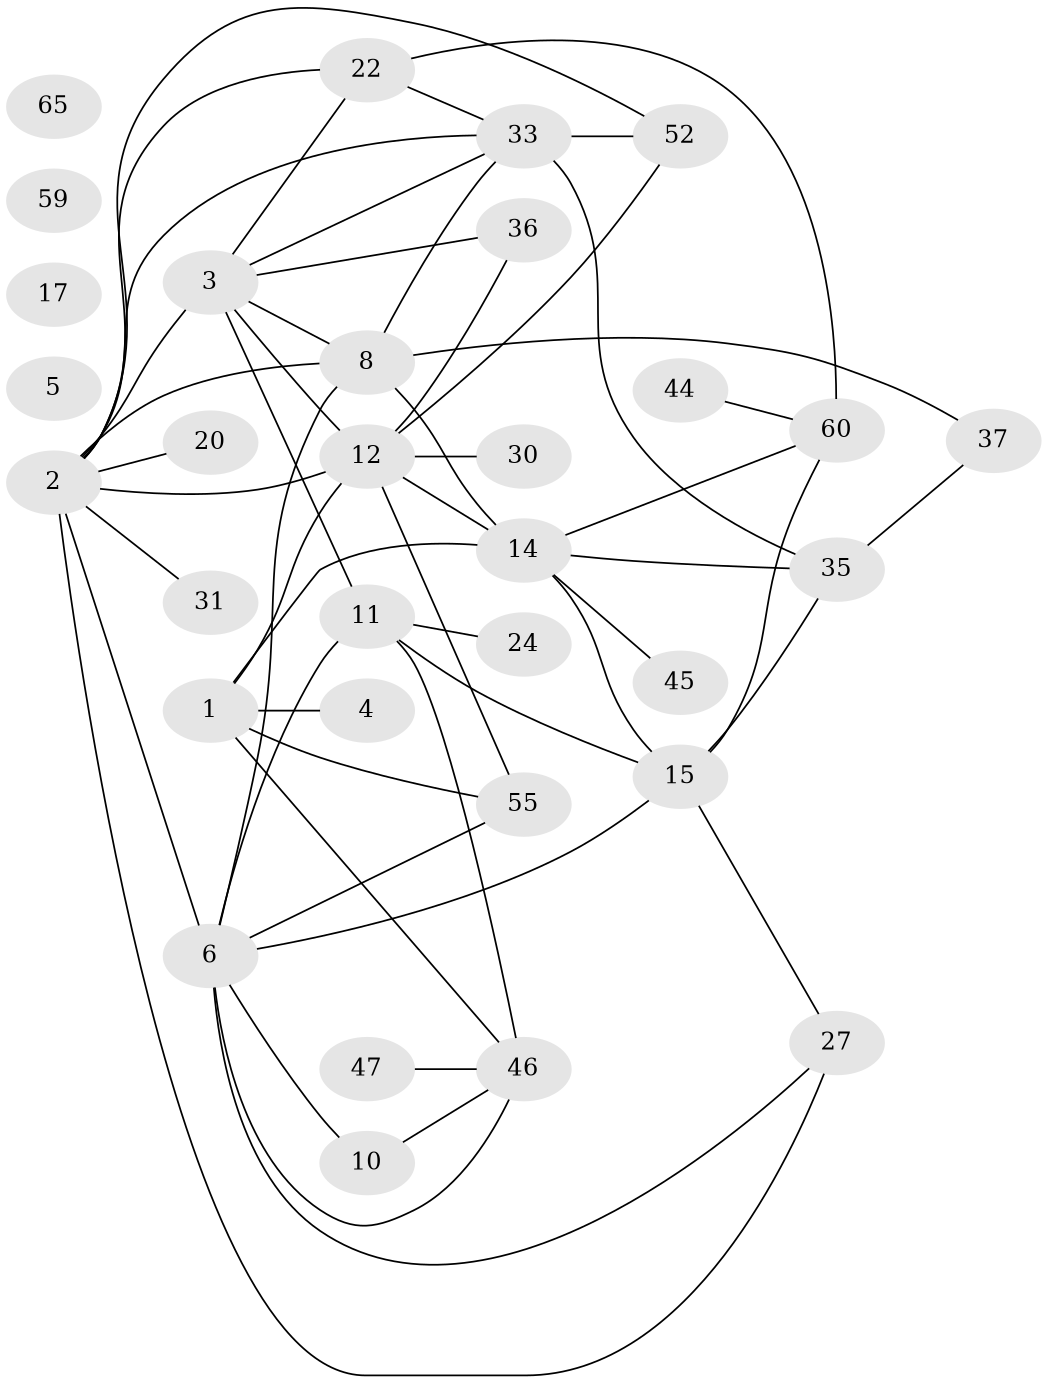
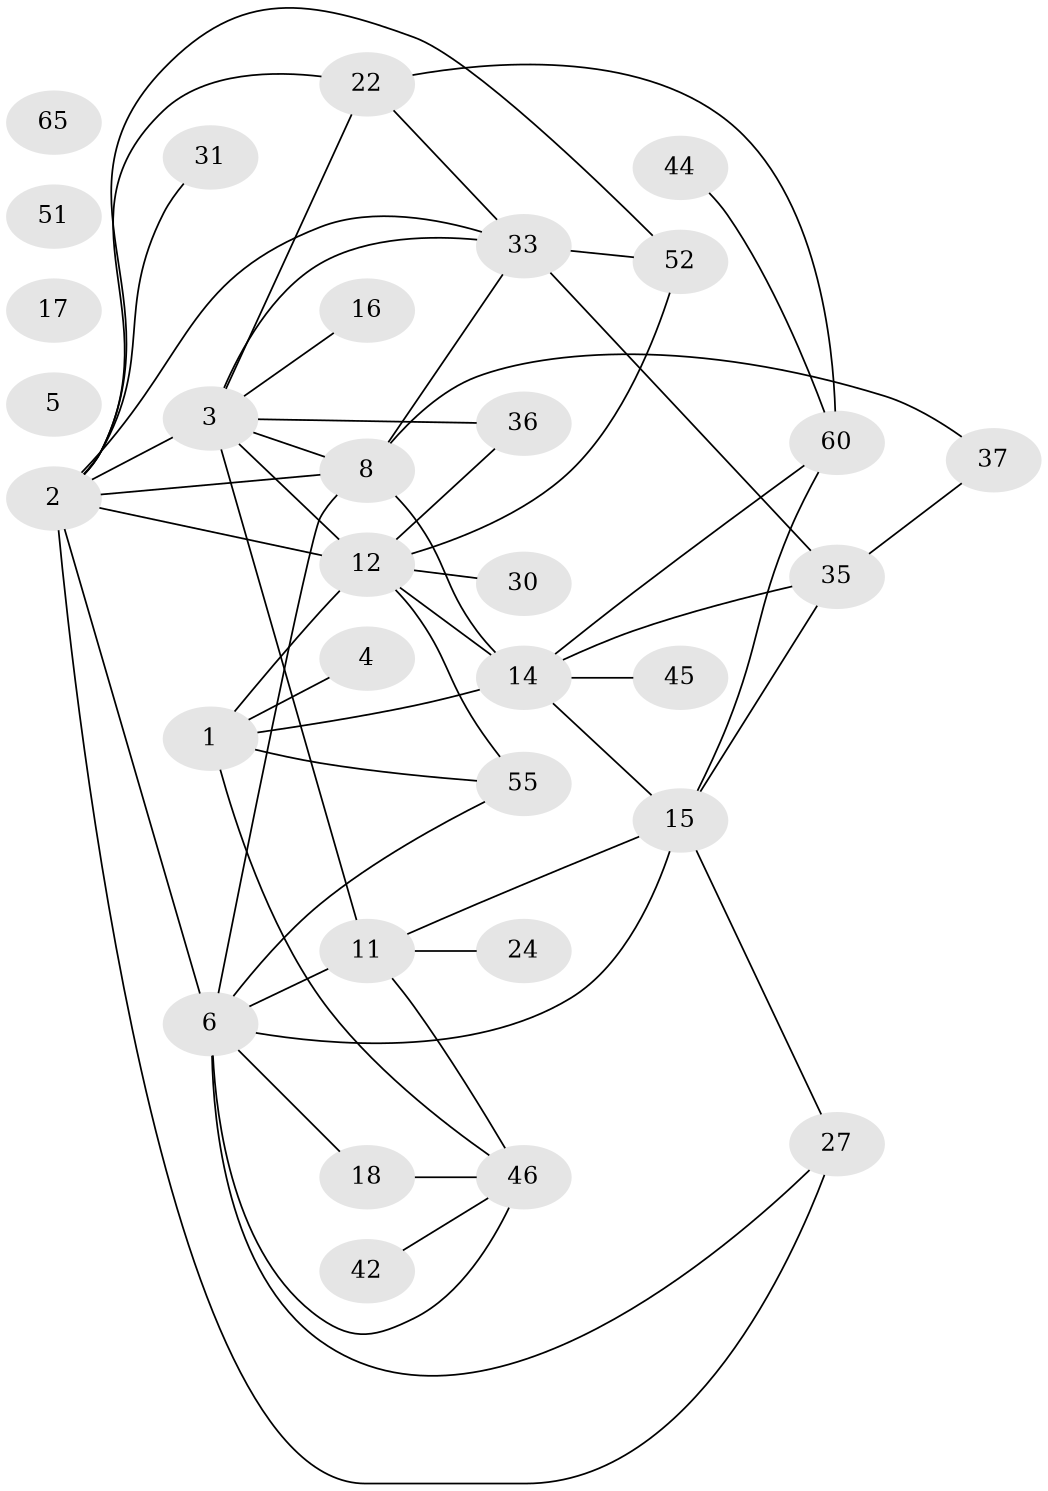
node "59": label "59" -> "51"
node "16": added
node "20": removed
node "47": label "47" -> "42"
node "10": label "10" -> "18"
